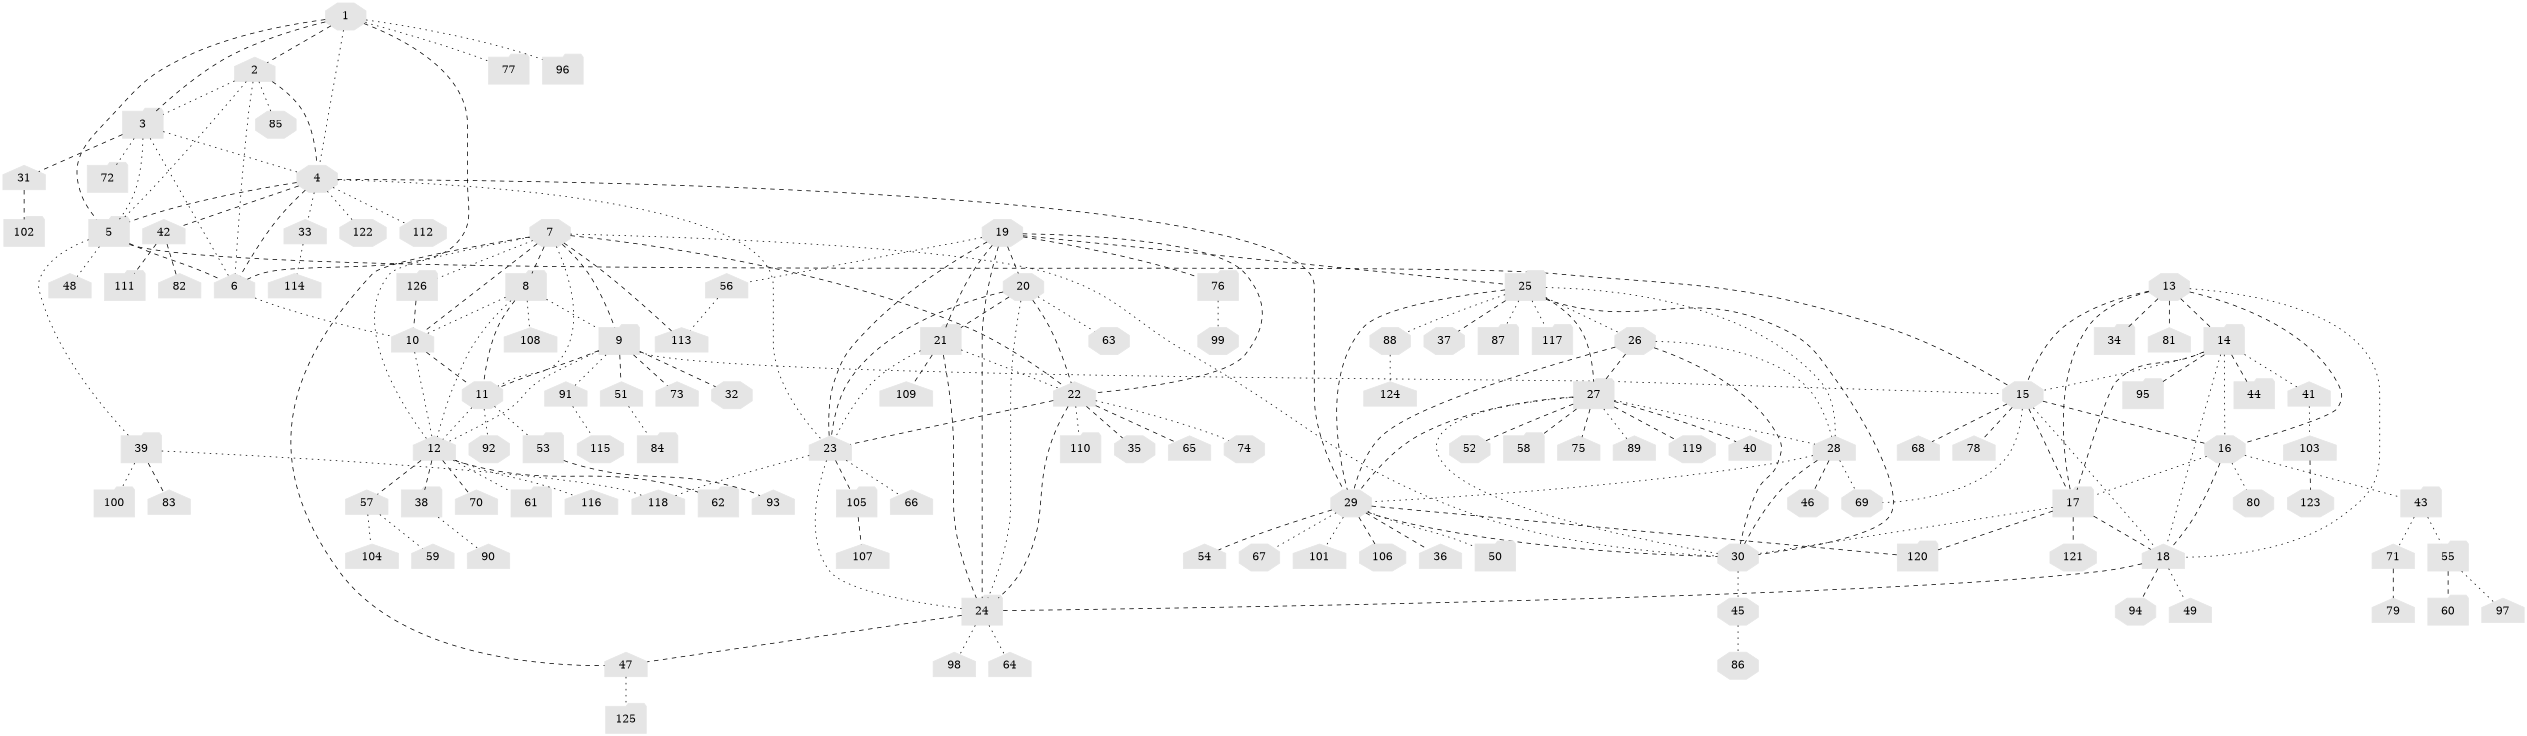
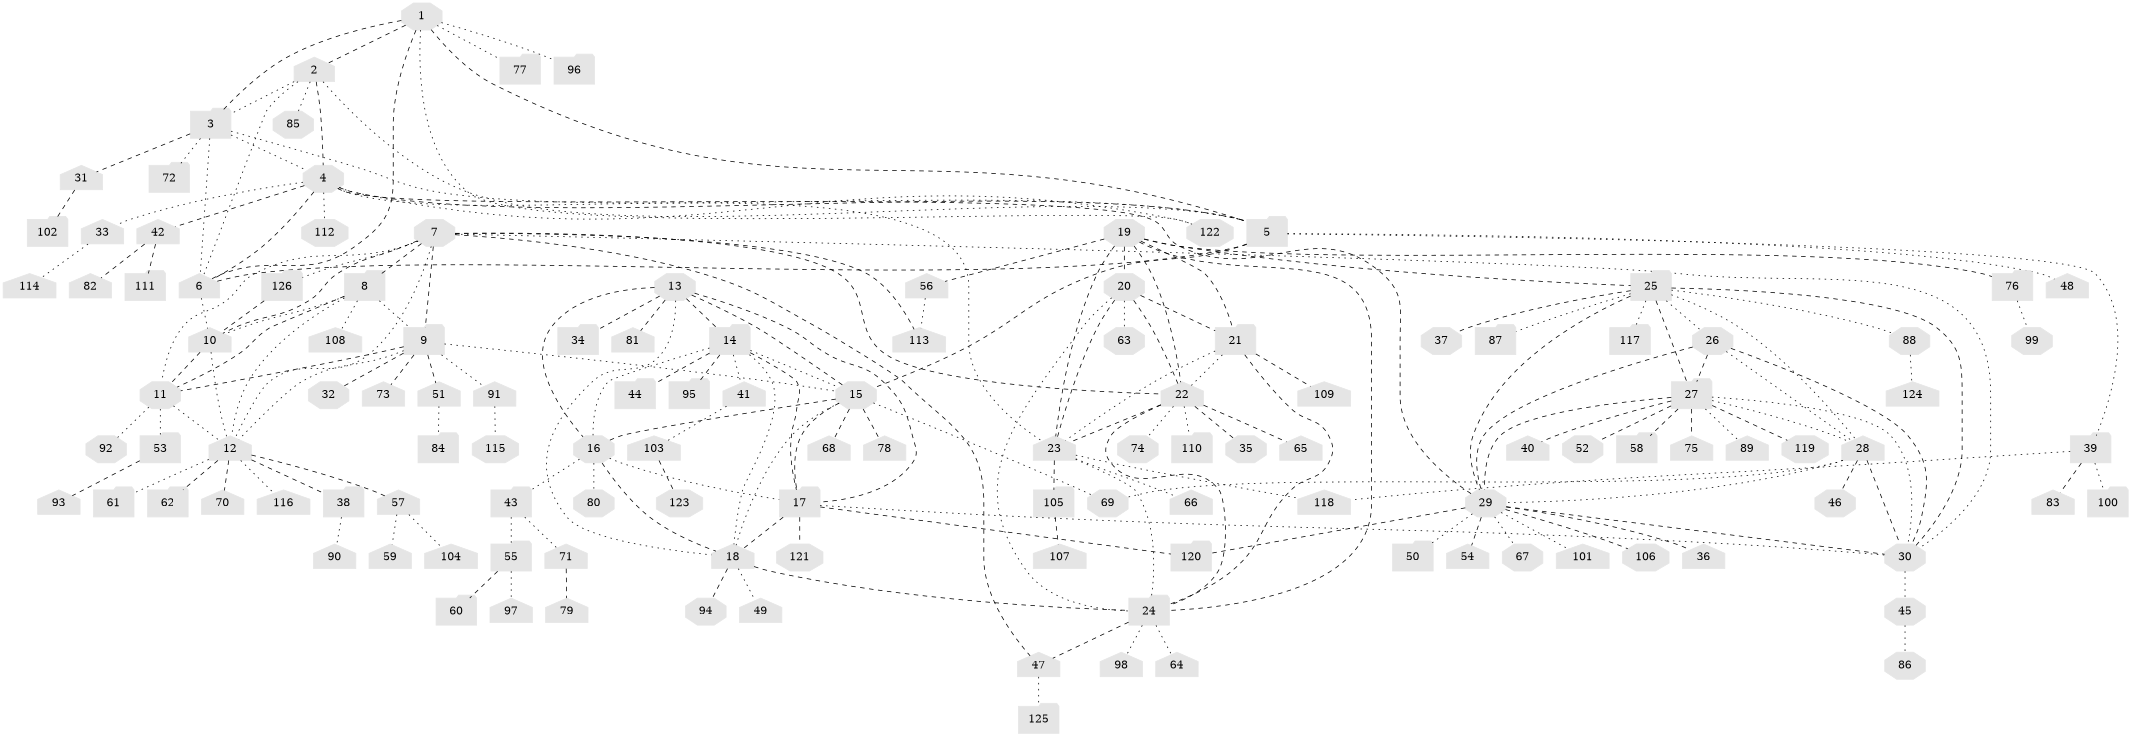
edge "1" -- "4": now "1" -- "122"
edge "19" -- "56": style dotted -> dashed
